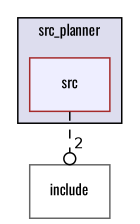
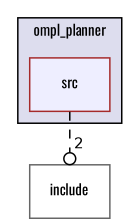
cluster "src_planner": label "src_planner" -> "ompl_planner"
